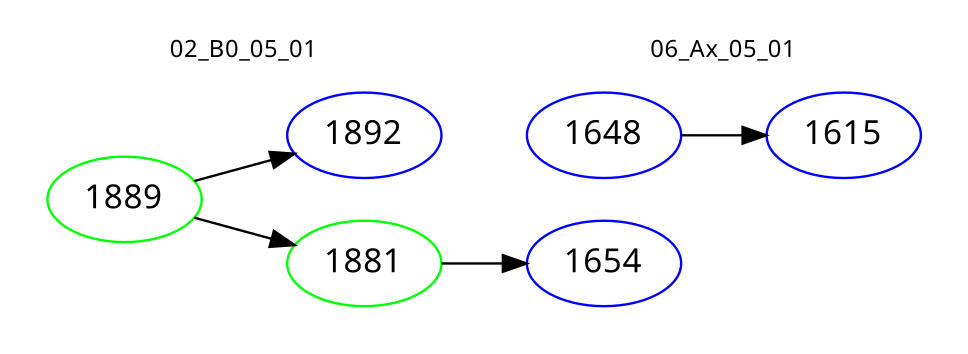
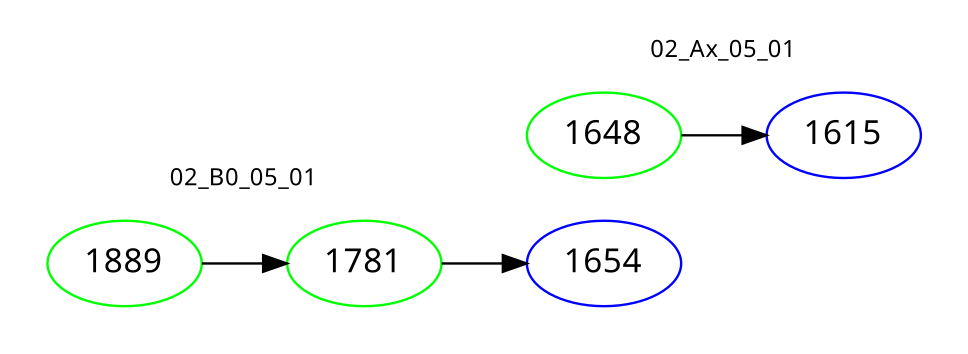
cluster "06_Ax_05_01": label "06_Ax_05_01" -> "02_Ax_05_01"
node "1892": removed
node "1648": color blue -> green
node "1881": label "1881" -> "1781"
